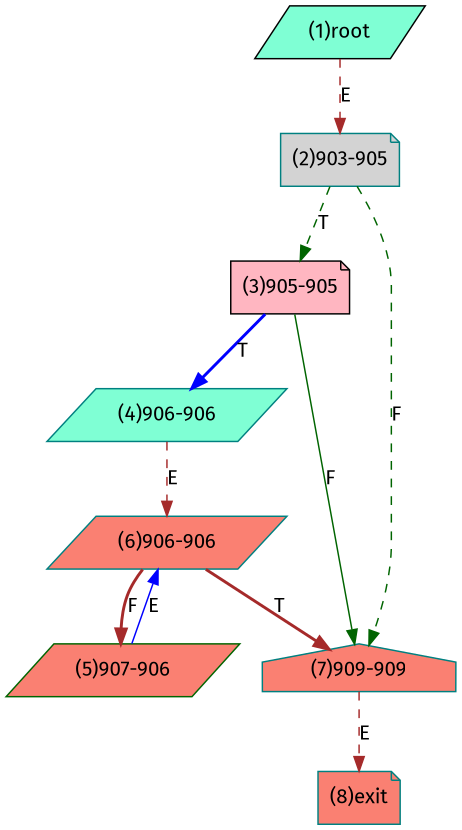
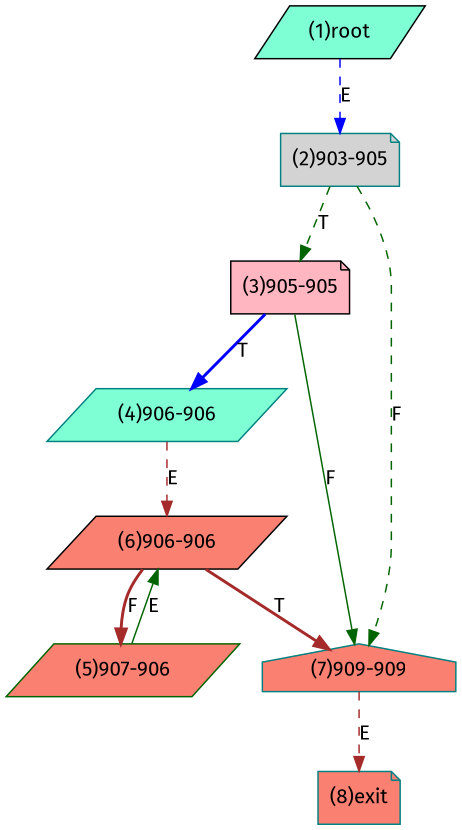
edge "(1)root" -> "(2)903-905": color brown -> blue
node "(6)906-906": color teal -> black
edge "(5)907-906" -> "(6)906-906": color blue -> darkgreen
